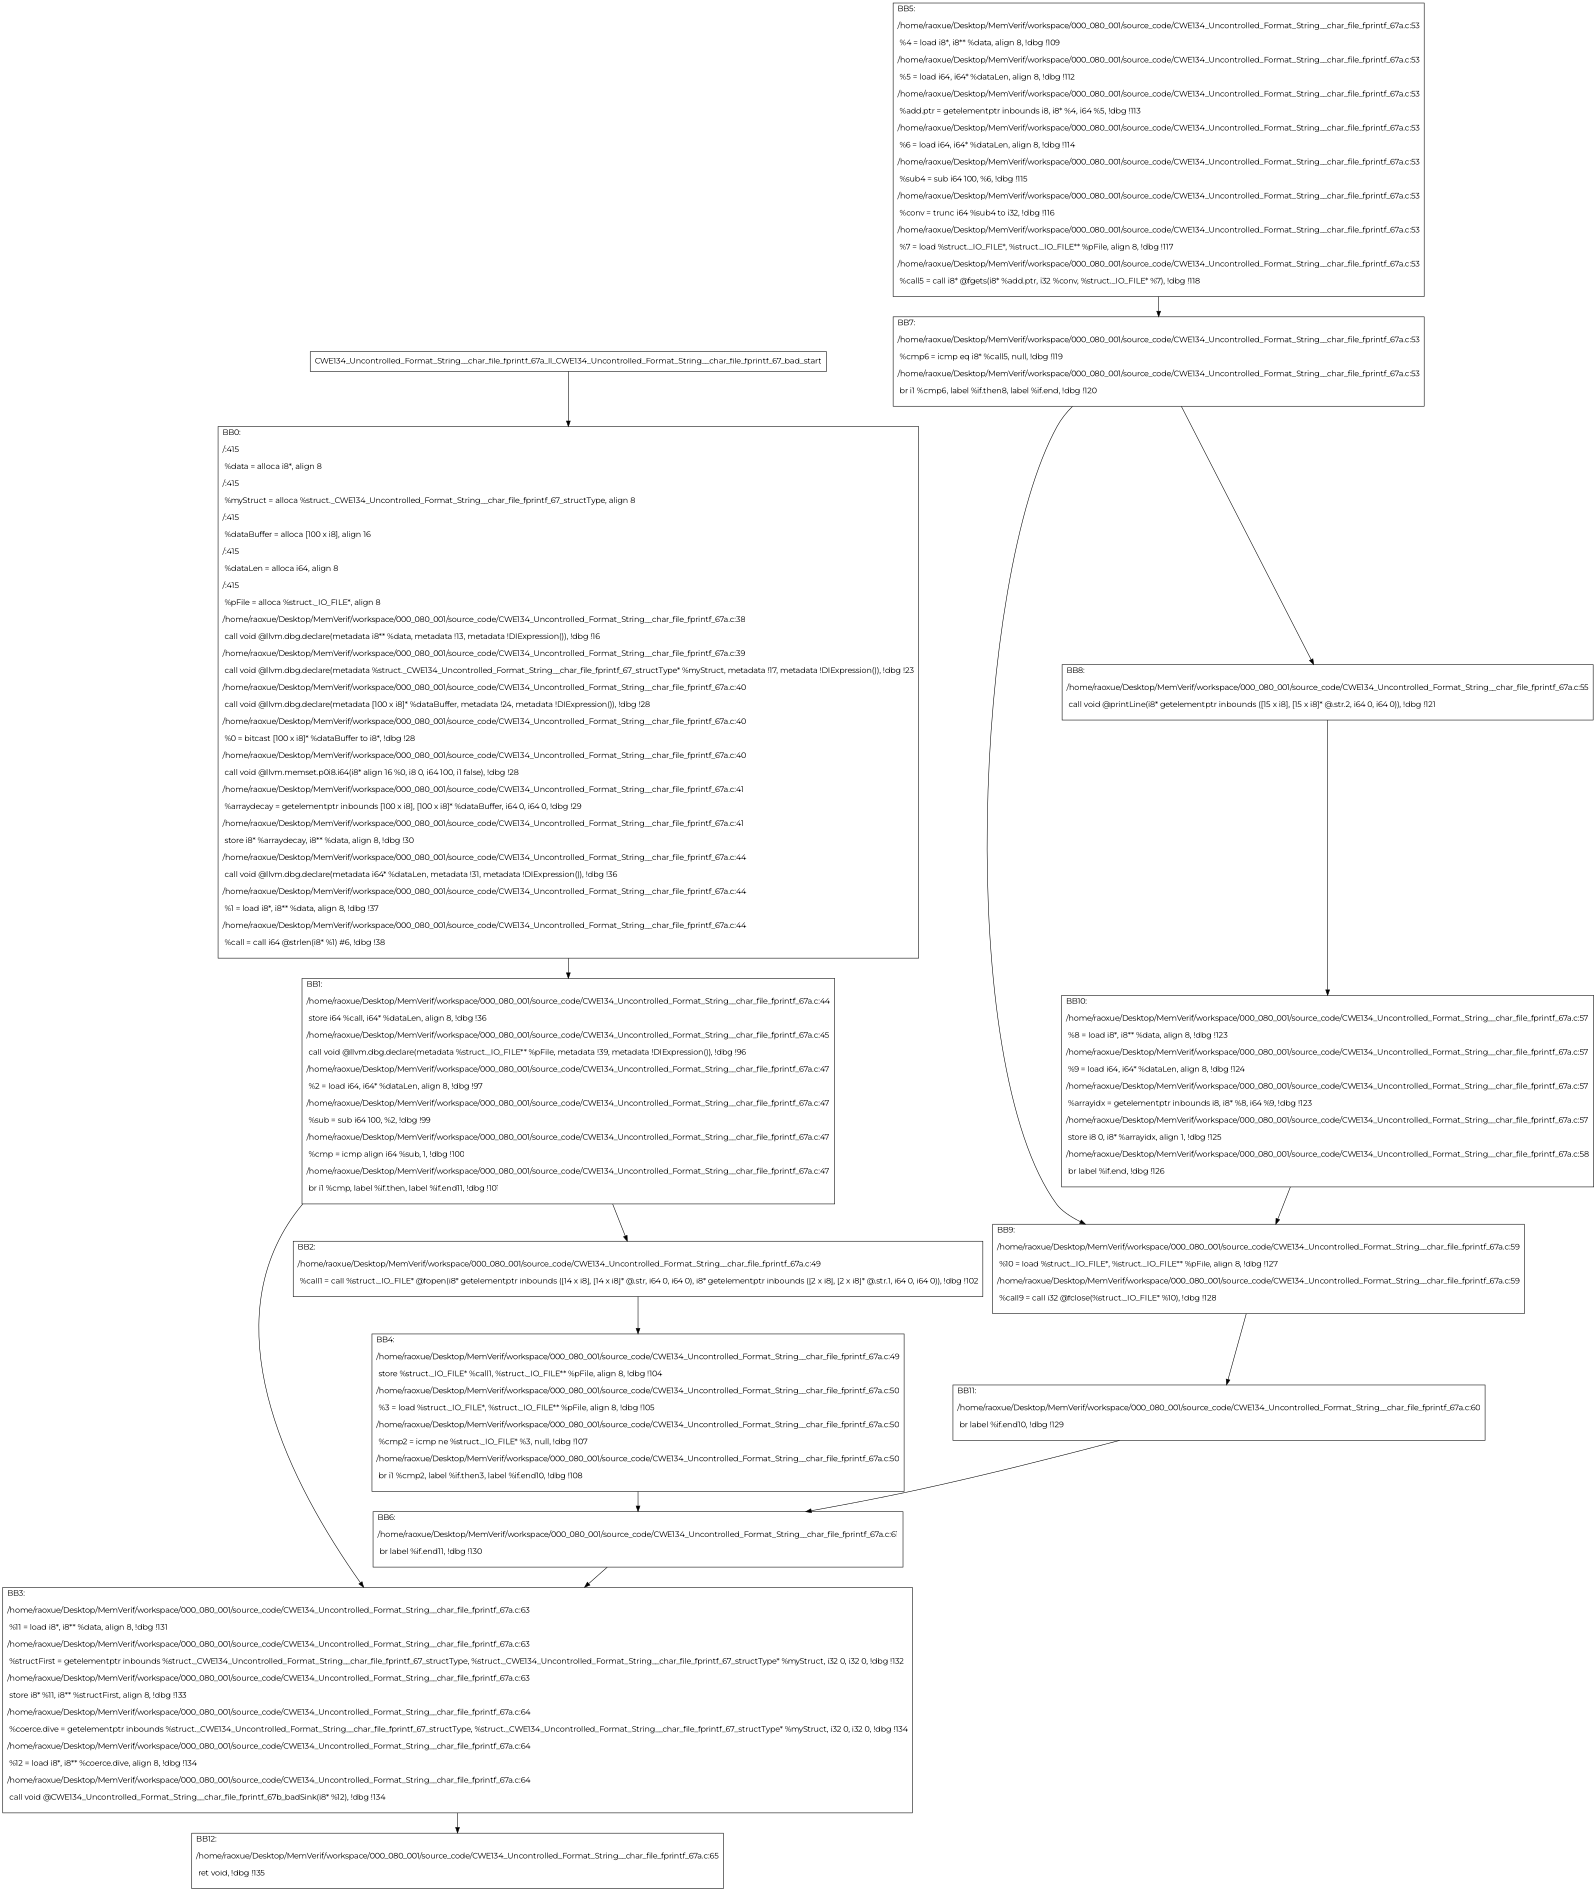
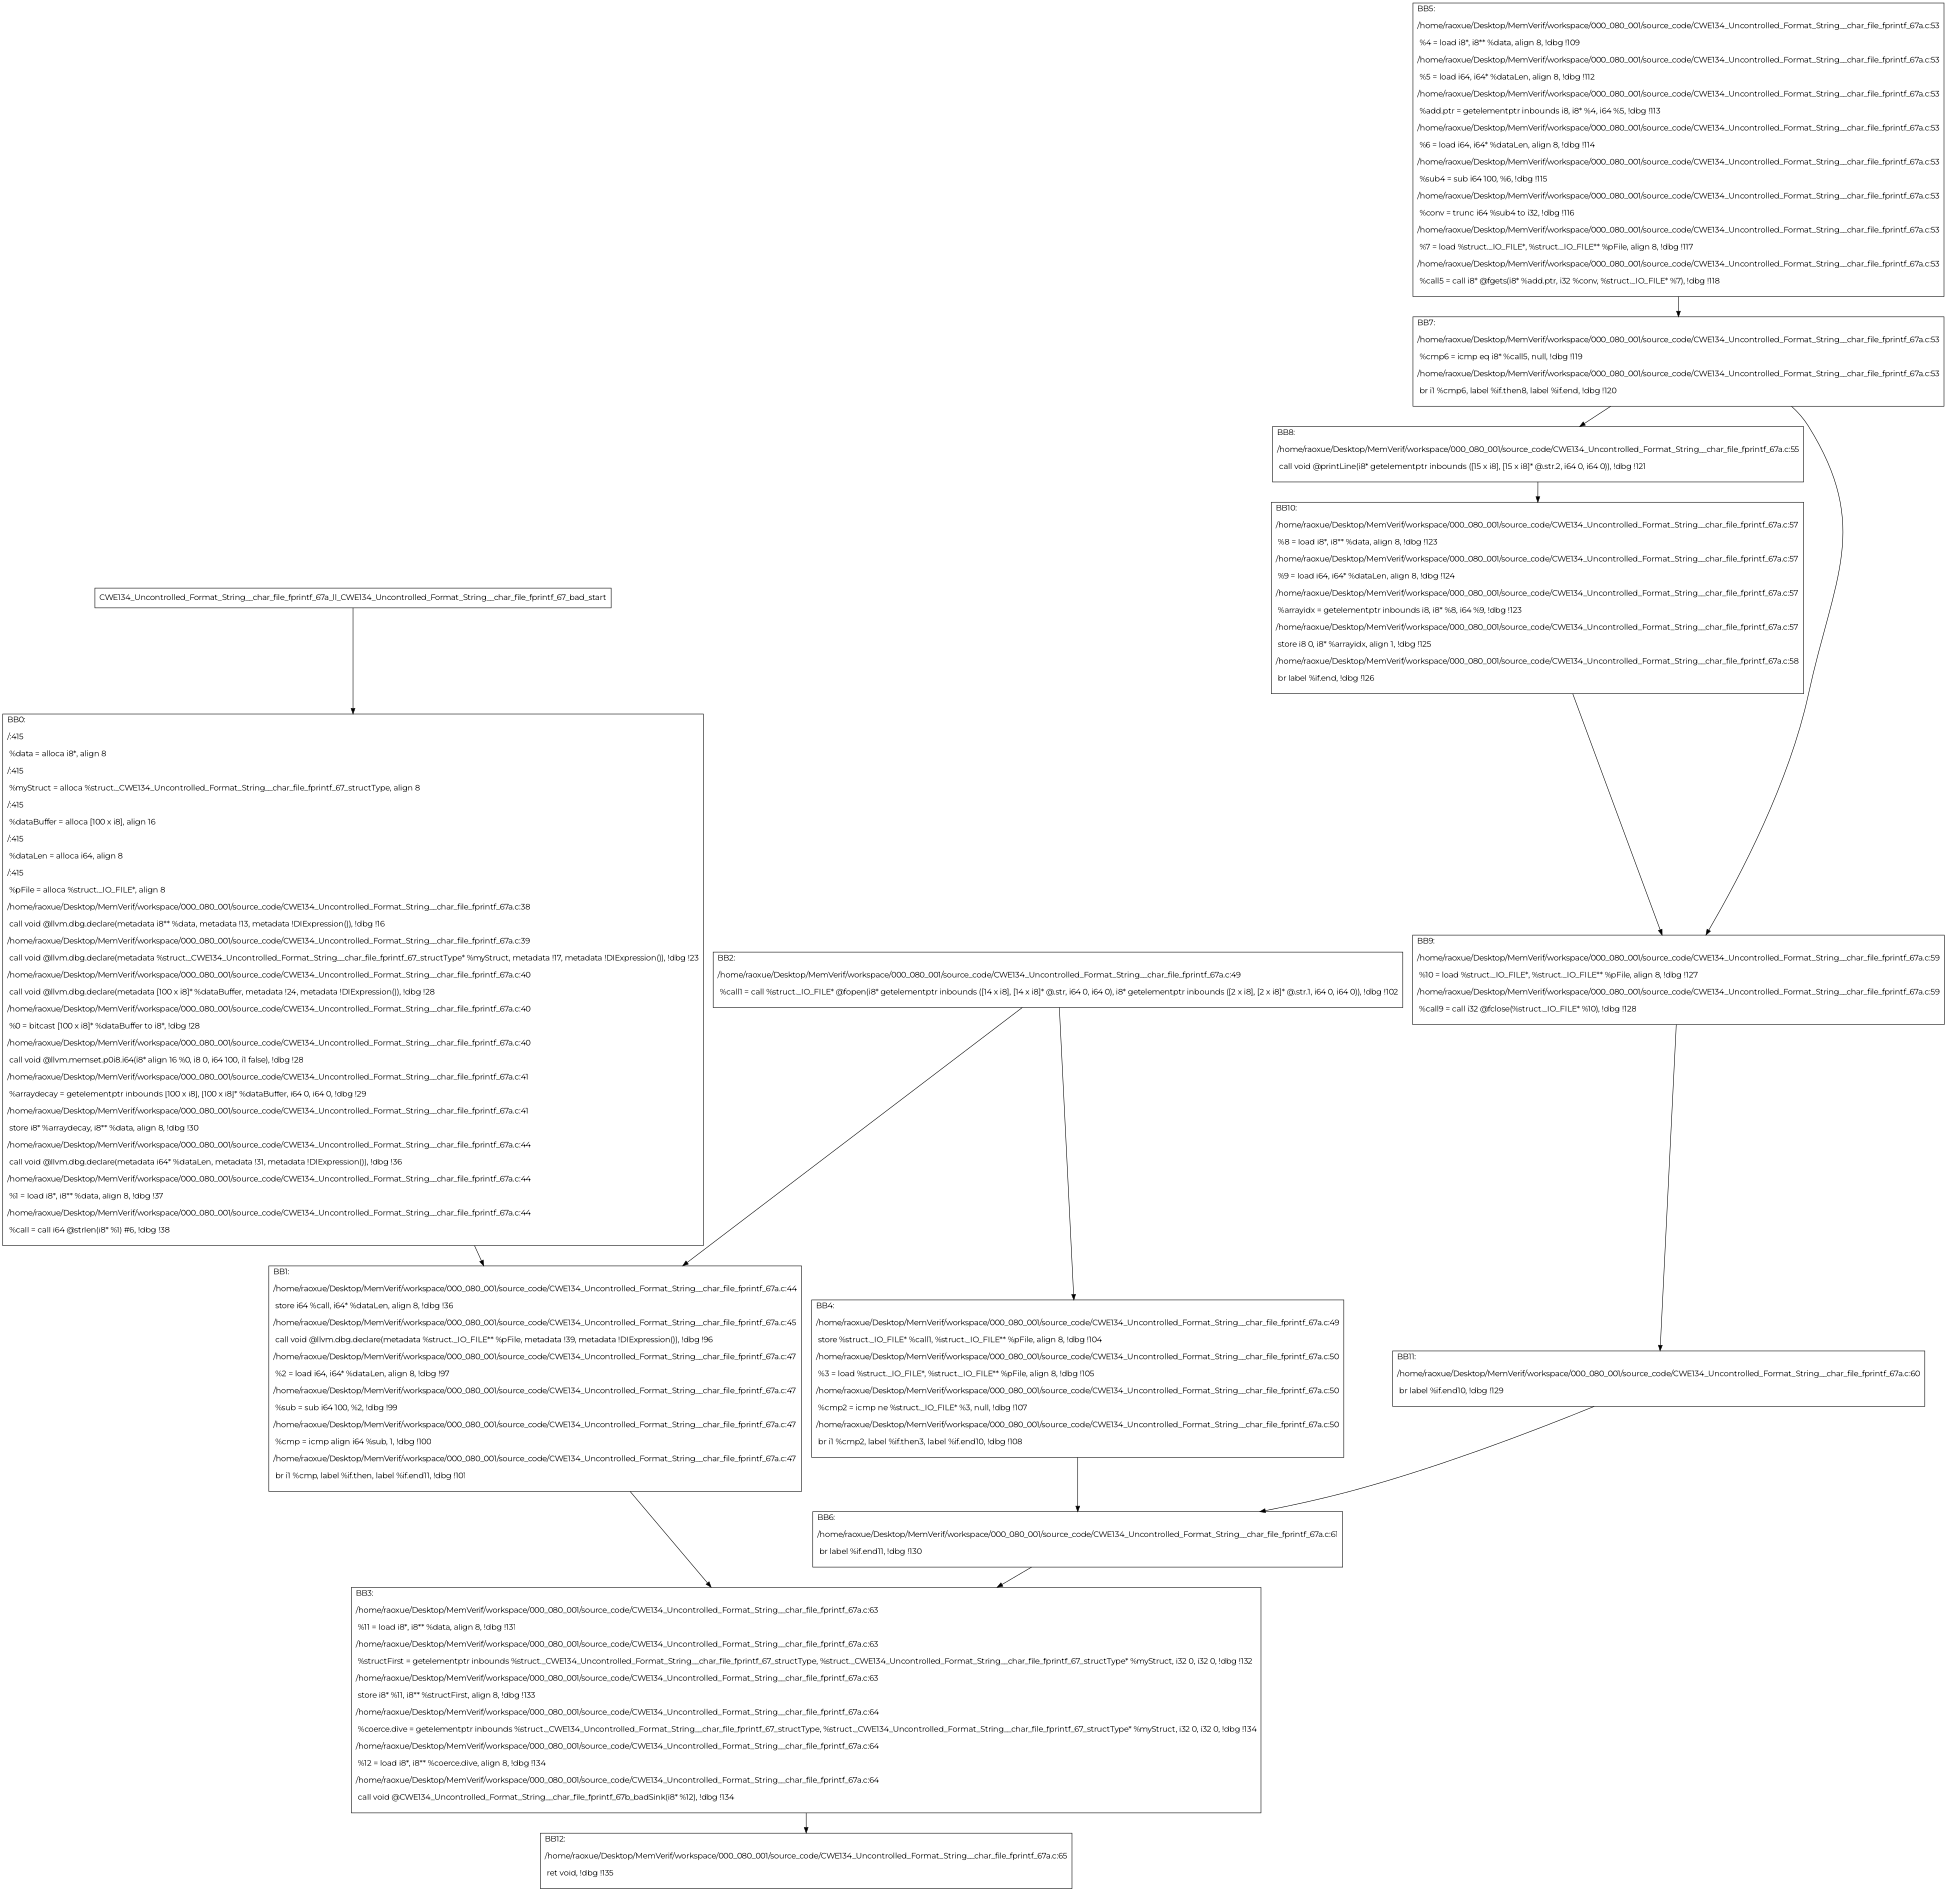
edge "BB1:" -> "BB2:": reversed
